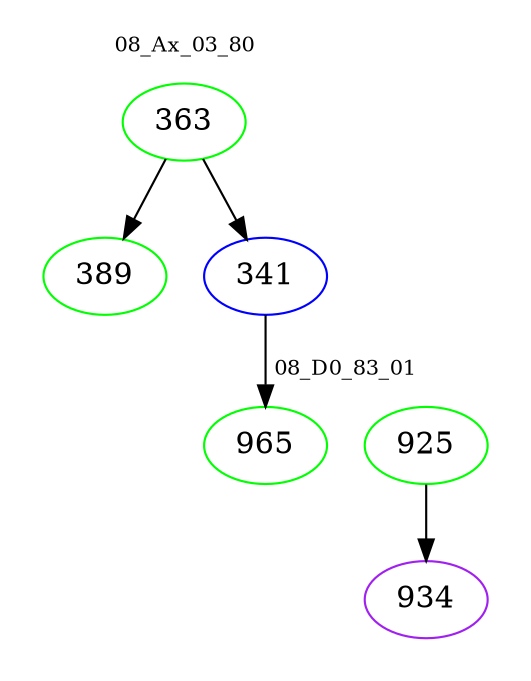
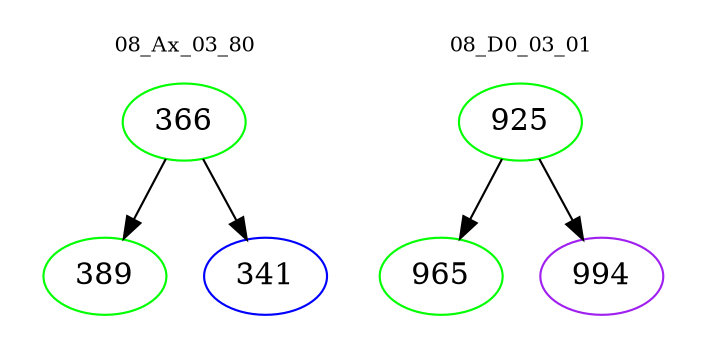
node "363": label "363" -> "366"
edge "341" -> "965": now "925" -> "965"
cluster "08_D0_83_01": label "08_D0_83_01" -> "08_D0_03_01"
node "934": label "934" -> "994"
